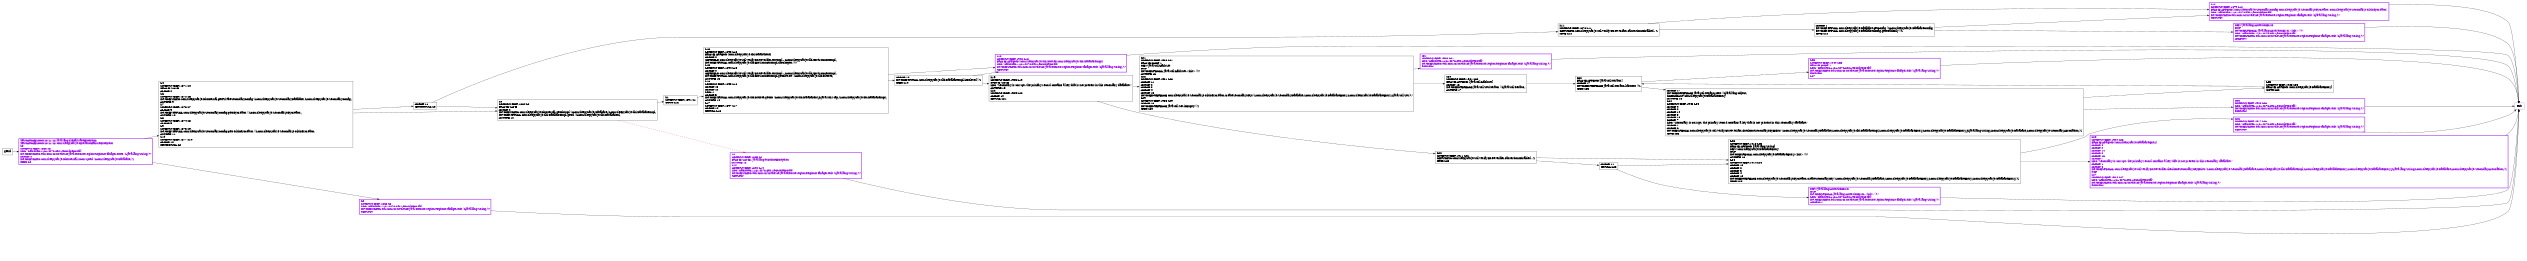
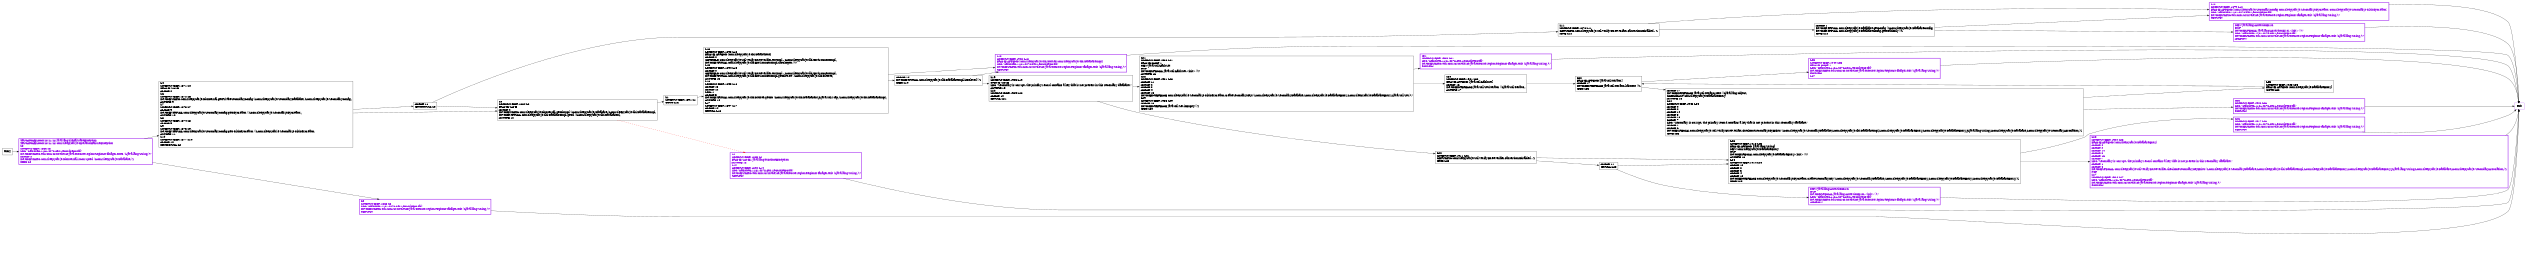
node "getId": label "getId" -> "entry"
